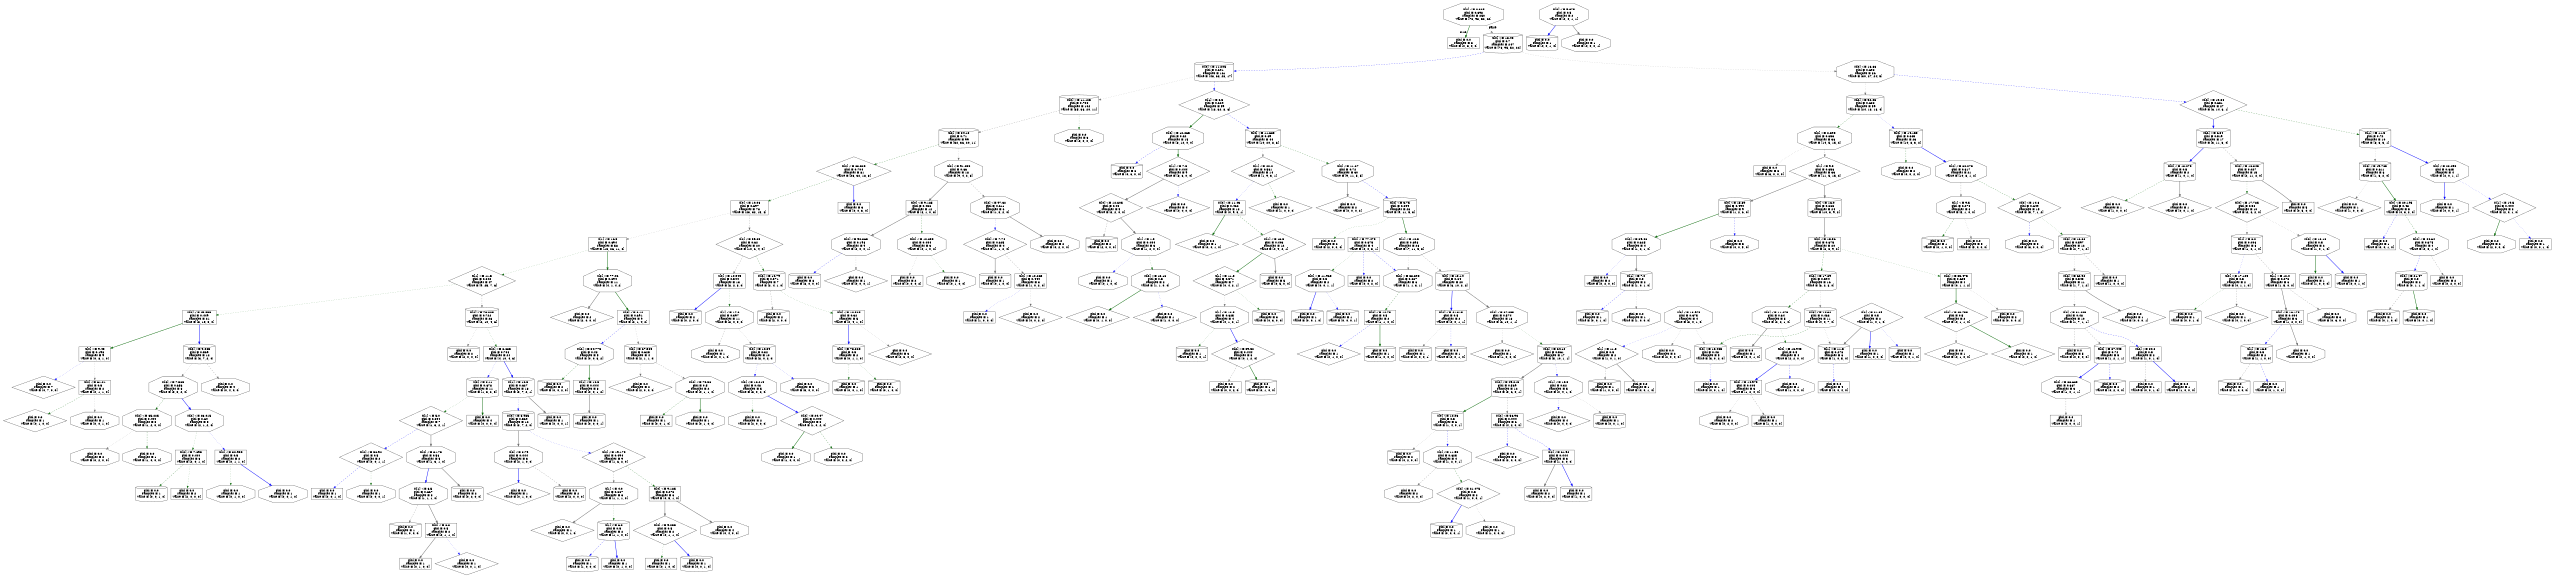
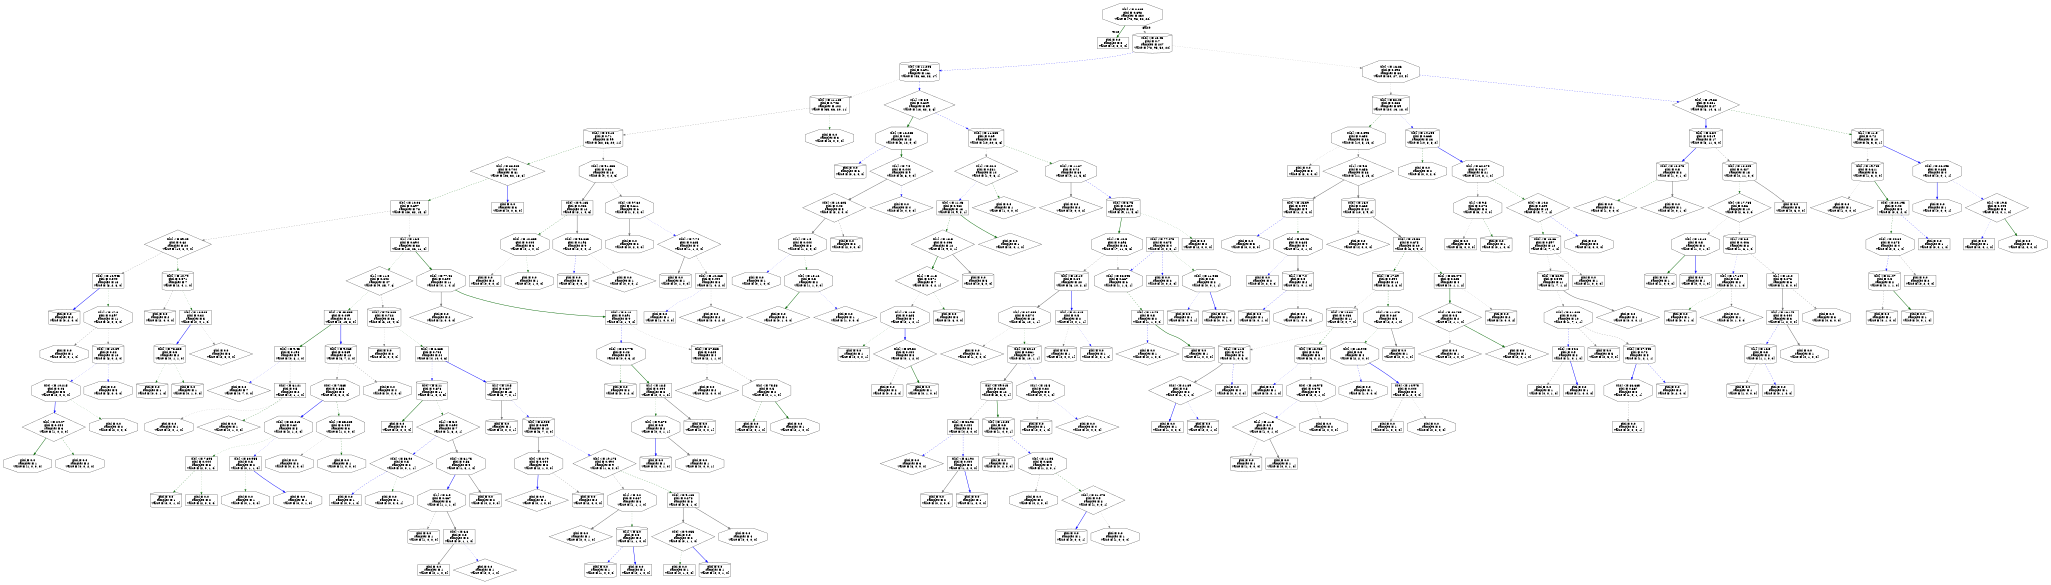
edge "X[0] <= 15.39 gini = 0.494 samples = 9 value = [1, 2, 6, 0]" -> "X[2] <= 39.48 gini = 0.625 samples = 4 value = [1, 2, 1, 0]": style bold -> dotted
node "gini = 0.0 samples = 4 value = [4, 0, 0, 0]": added
edge "X[0] <= 13.975 gini = 0.375 samples = 4 value = [3, 0, 1, 0]" -> "X[0] <= 13.465 gini = 0.48 samples = 5 value = [3, 0, 2, 0]": reversed
edge "X[2] <= 21.89 gini = 0.5 samples = 2 value = [1, 0, 1, 0]" -> "X[1] <= 11.5 gini = 0.278 samples = 6 value = [1, 0, 5, 0]": reversed
edge "X[1] <= 18.5 gini = 0.444 samples = 3 value = [0, 0, 1, 2]" -> "X[0] <= 9.375 gini = 0.5 samples = 2 value = [0, 0, 1, 1]": added
